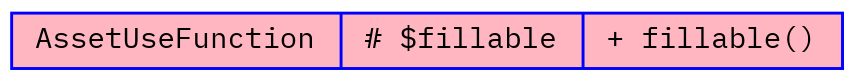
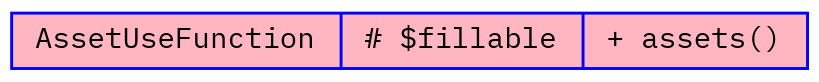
node "AssetUseFunction": text "+ fillable()" -> "+ assets()"
